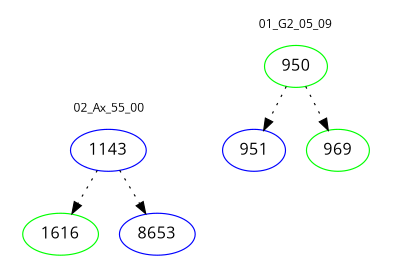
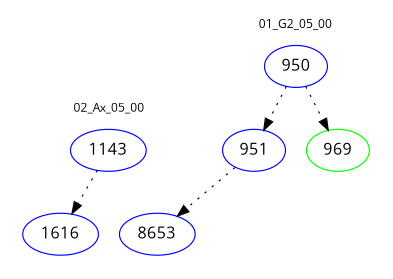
cluster "01_G2_05_09": label "01_G2_05_09" -> "01_G2_05_00"
node "950": color green -> blue
cluster "02_Ax_55_00": label "02_Ax_55_00" -> "02_Ax_05_00"
edge "1143" -> "8653": now "951" -> "8653"
node "1616": color green -> blue
